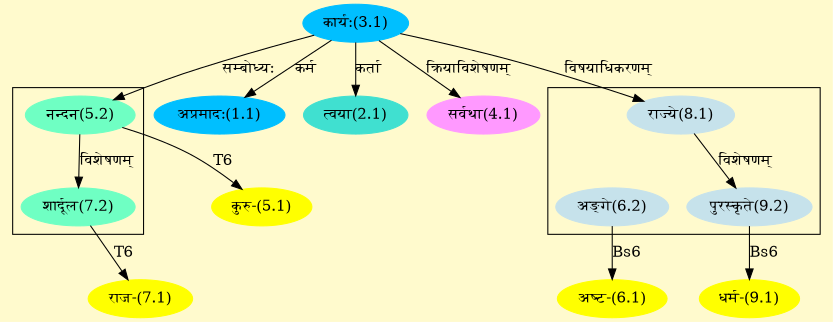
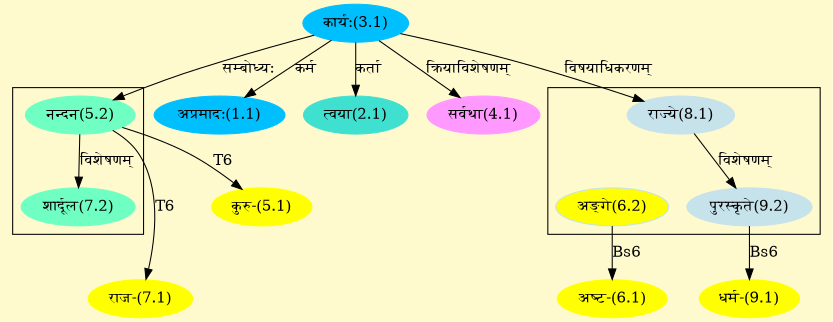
node "अङ्गे(6.2)": fillcolor #c6e2eb -> #ffff00
edge "शार्दूल(7.2)" -> "राज-(7.1)": now "नन्दन(5.2)" -> "राज-(7.1)"
